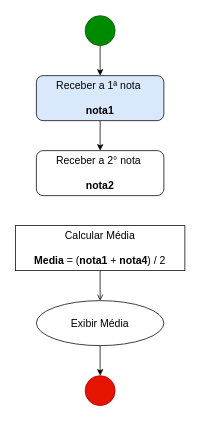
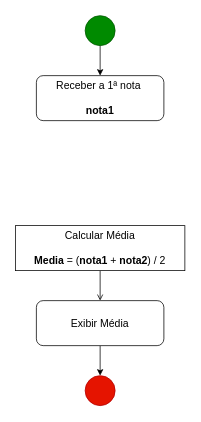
node "Receber a 1ª nota nota1": fillcolor #dae8fc -> #ffffff
edge "Receber a 1ª nota nota1" -> "Receber a 2° nota nota2": removed
node "Receber a 2° nota nota2": removed
node "Calcular Média Media = (nota1 + nota4) / 2": label "Calcular Média Media = (nota1 + nota4) / 2" -> "Calcular Média Media = (nota1 + nota2) / 2"
node "Exibir Média": shape ellipse -> rounded rectangle
